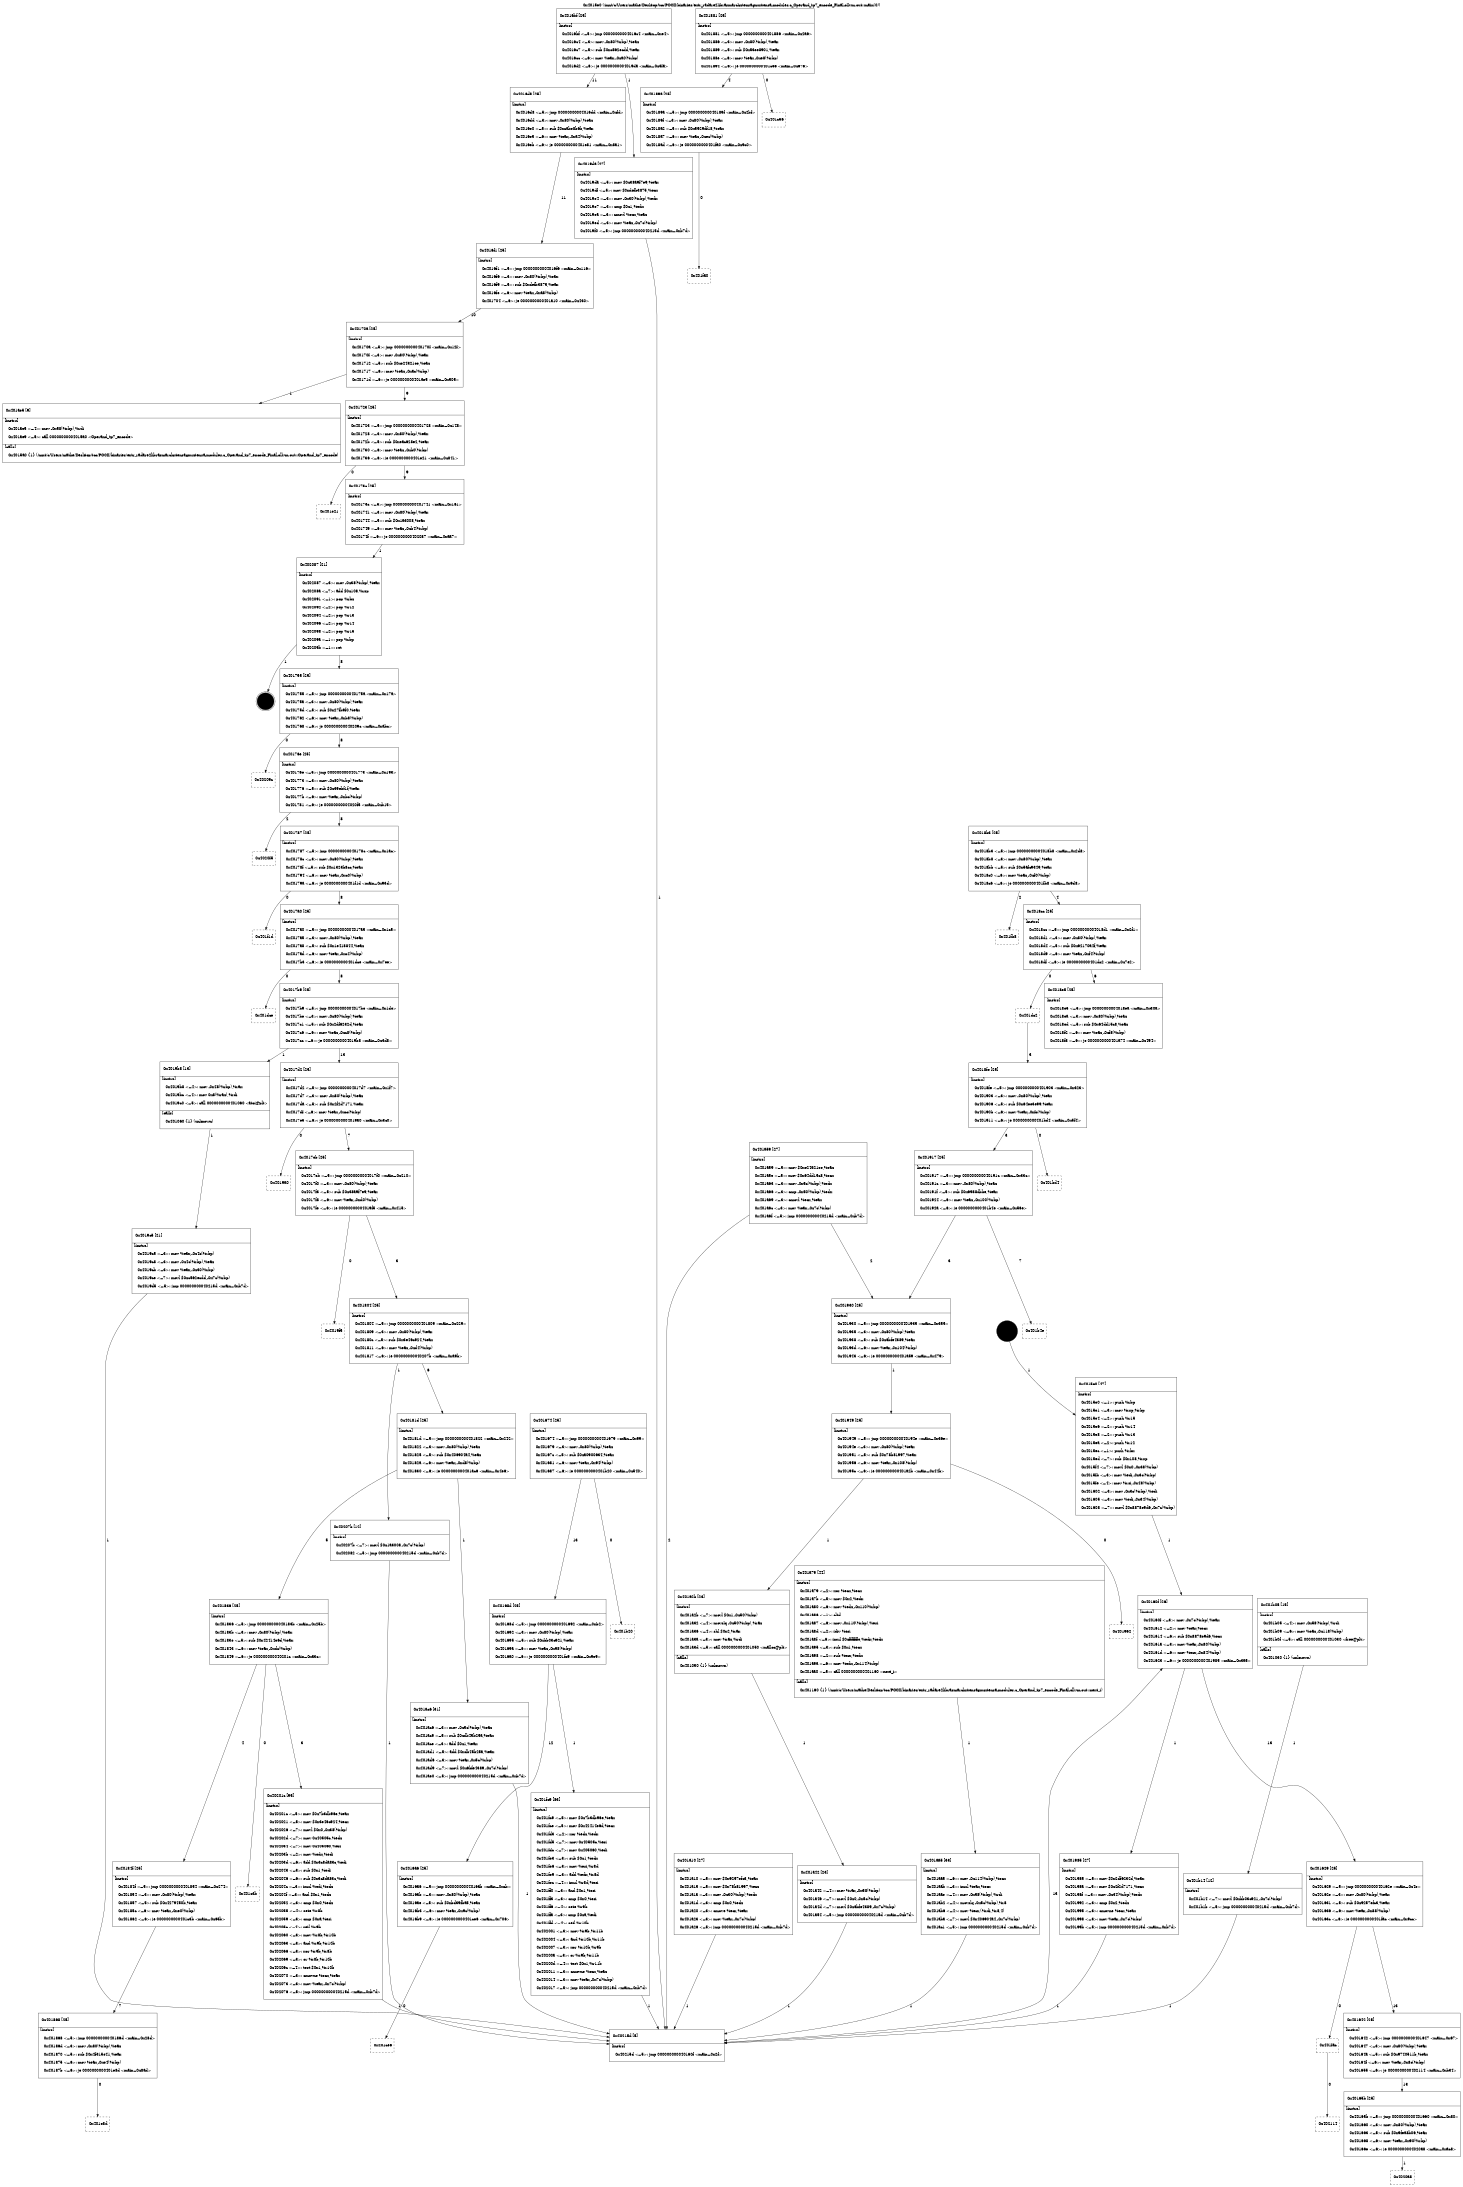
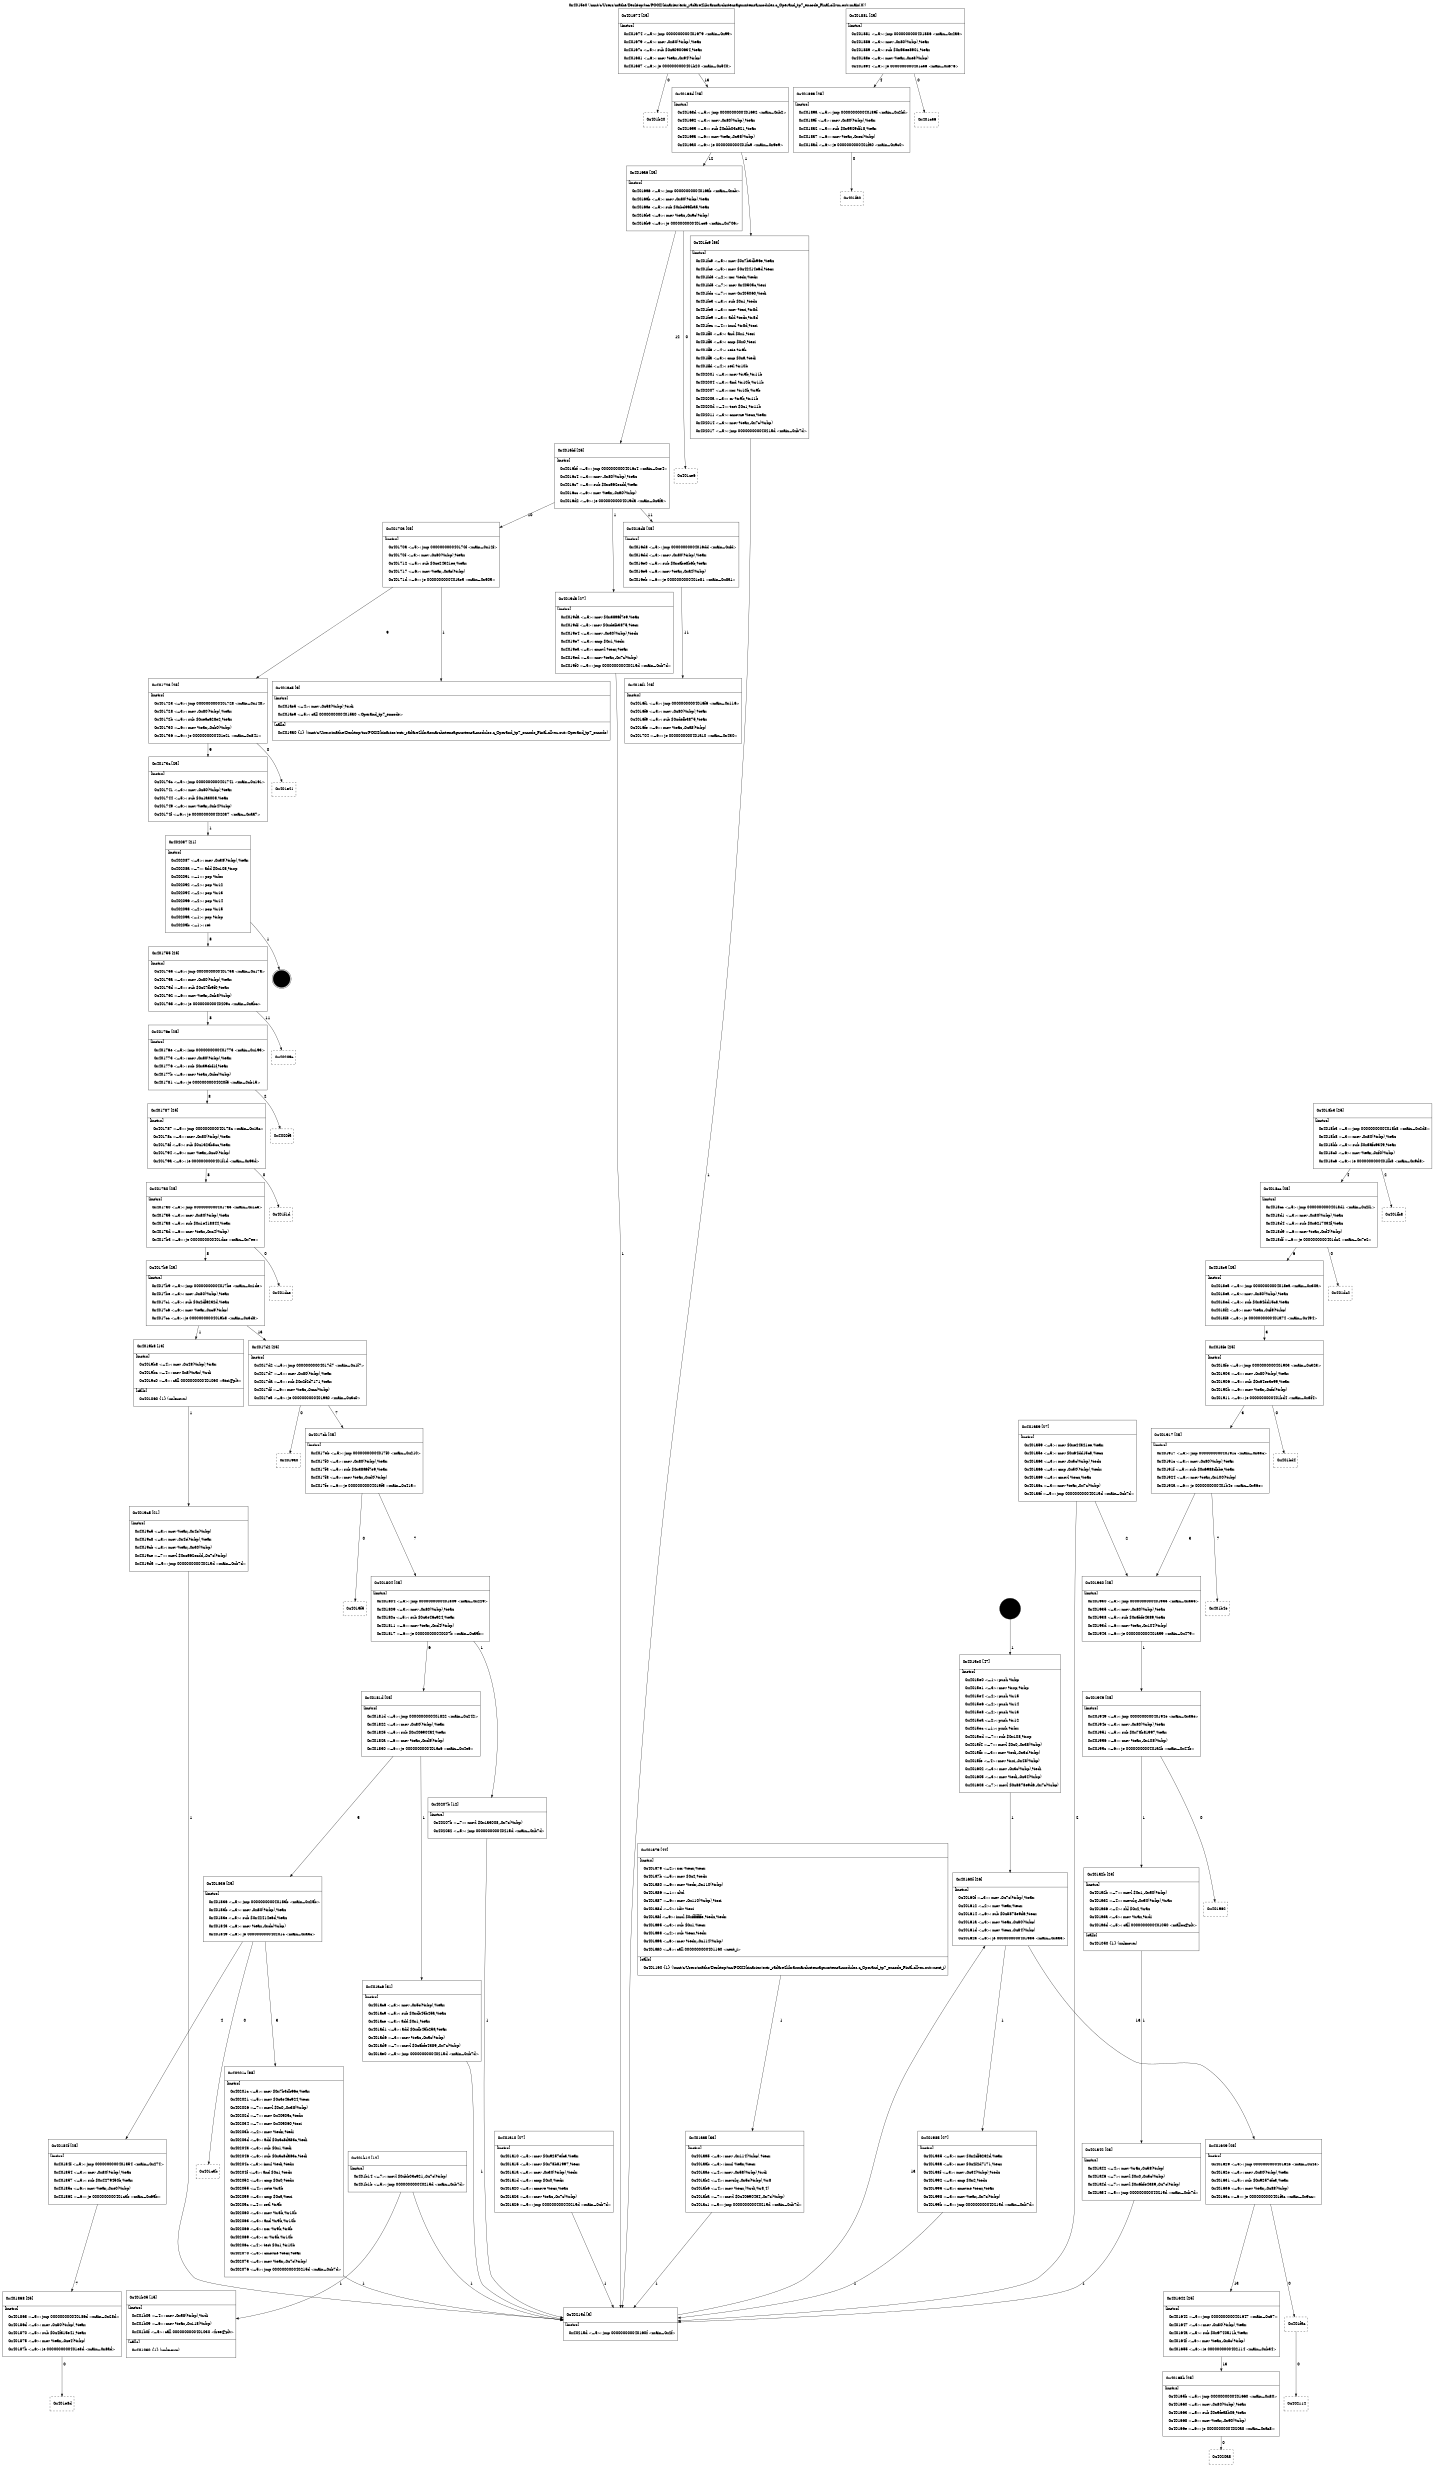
edge "0x4016f1 [25]" -> "0x40170a [25]": now "0x4016bf [25]" -> "0x40170a [25]"
edge "0x4016a6 [25]" -> "0x4016bf [25]": added, label "12"
edge "0x401755 [25]" -> "0x40209c": label " 0" -> " 11"
edge "0x401dc2" -> "0x4018fe [25]": now "0x4018e5 [25]" -> "0x4018fe [25]"
edge "0x4017eb [25]" -> "0x401804 [25]": label " 3" -> " 7"
edge "0x401b05 [15]" -> "0x401b14 [12]": reversed
edge "0x40165b [25]" -> "0x4020a8": label " 1" -> " 0"
